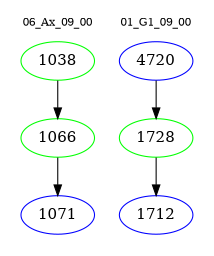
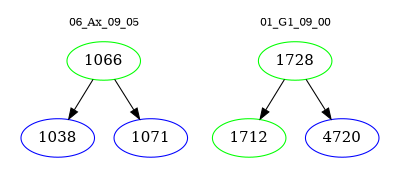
cluster "06_Ax_09_00": label "06_Ax_09_00" -> "06_Ax_09_05"
node "1038": color green -> blue
edge "1038" -> "1066": reversed
edge "4720" -> "1728": reversed
node "1712": color blue -> green
